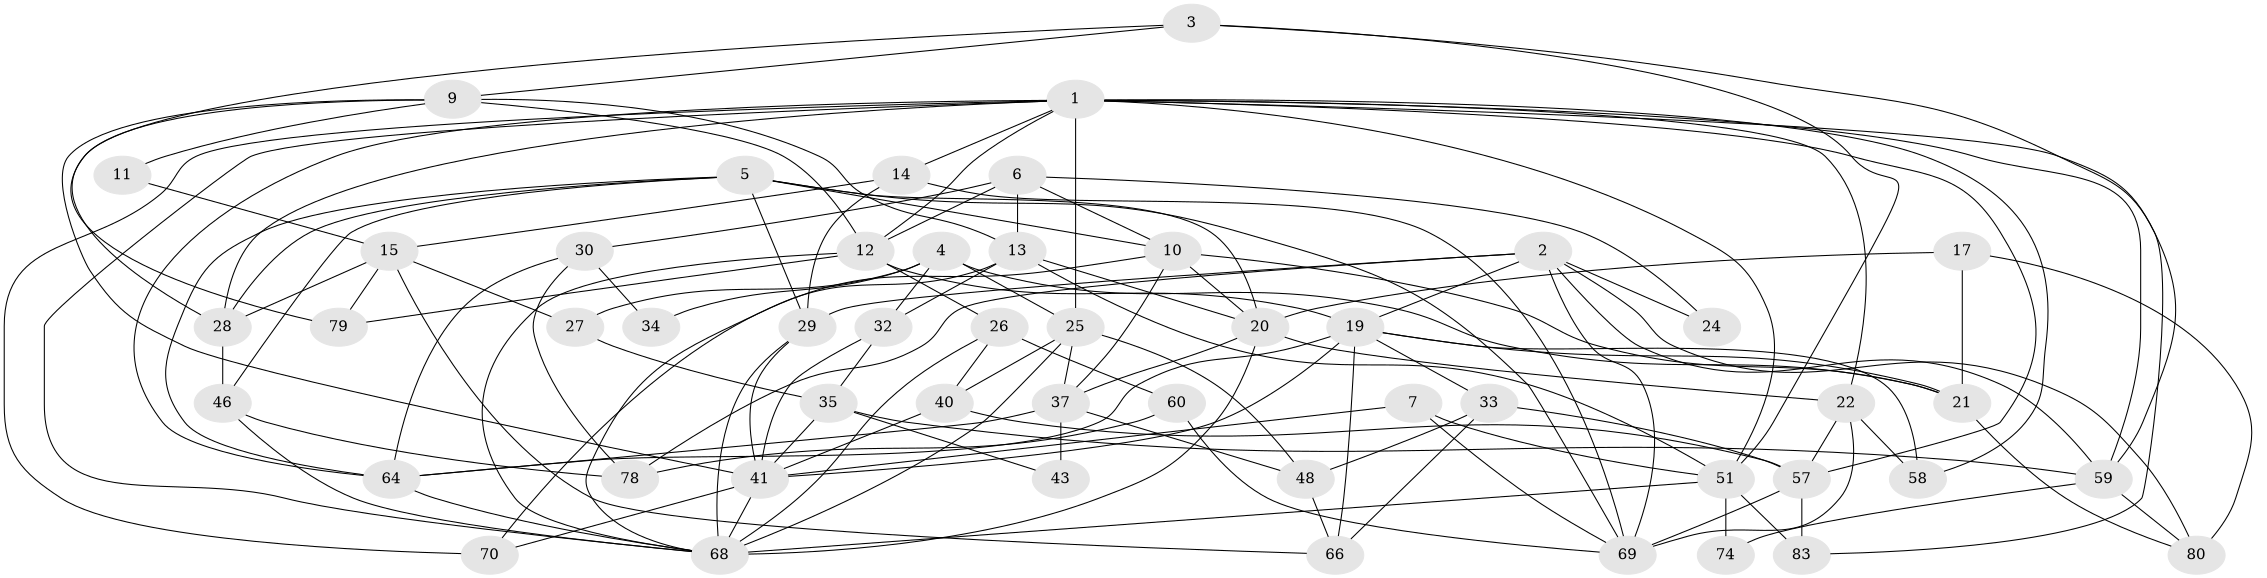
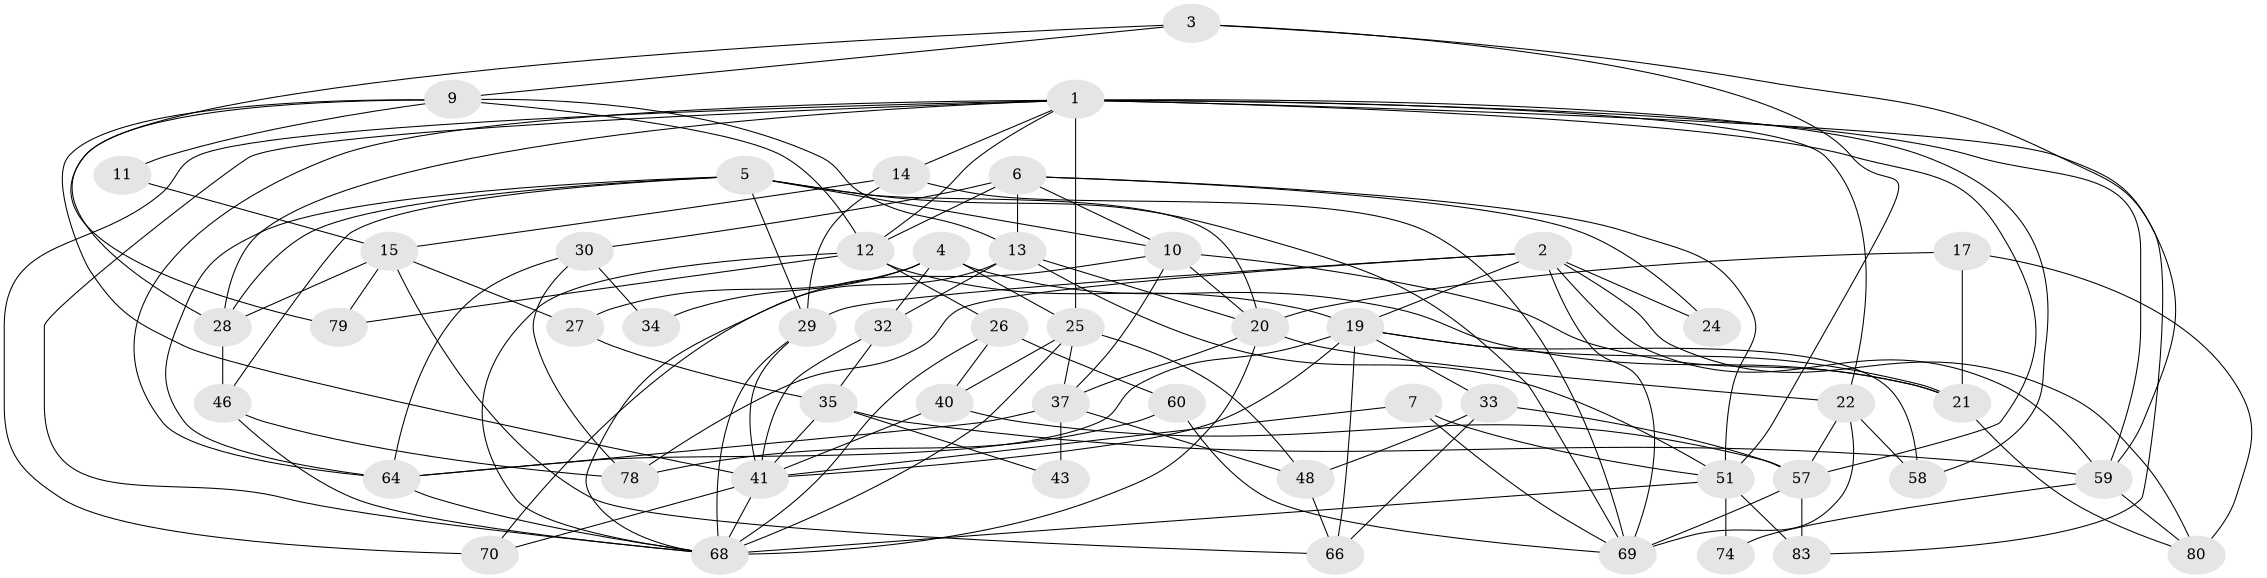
edge "1" -- "51": now "6" -- "51"
